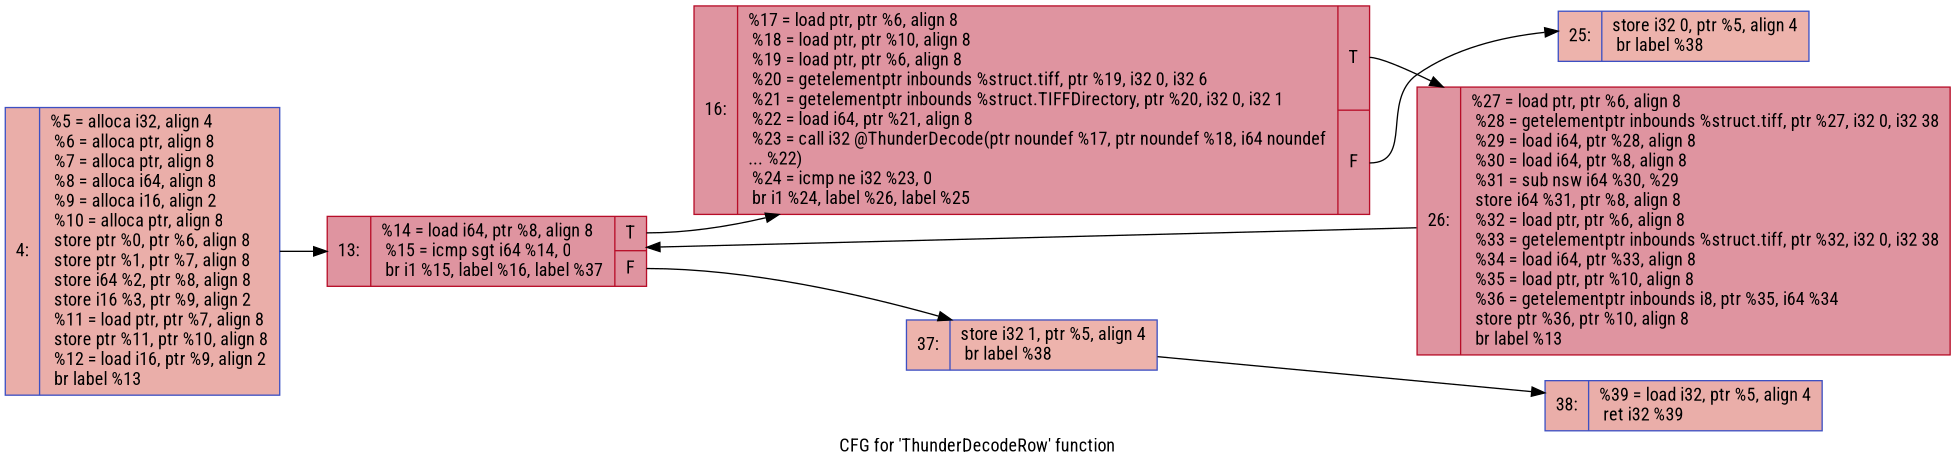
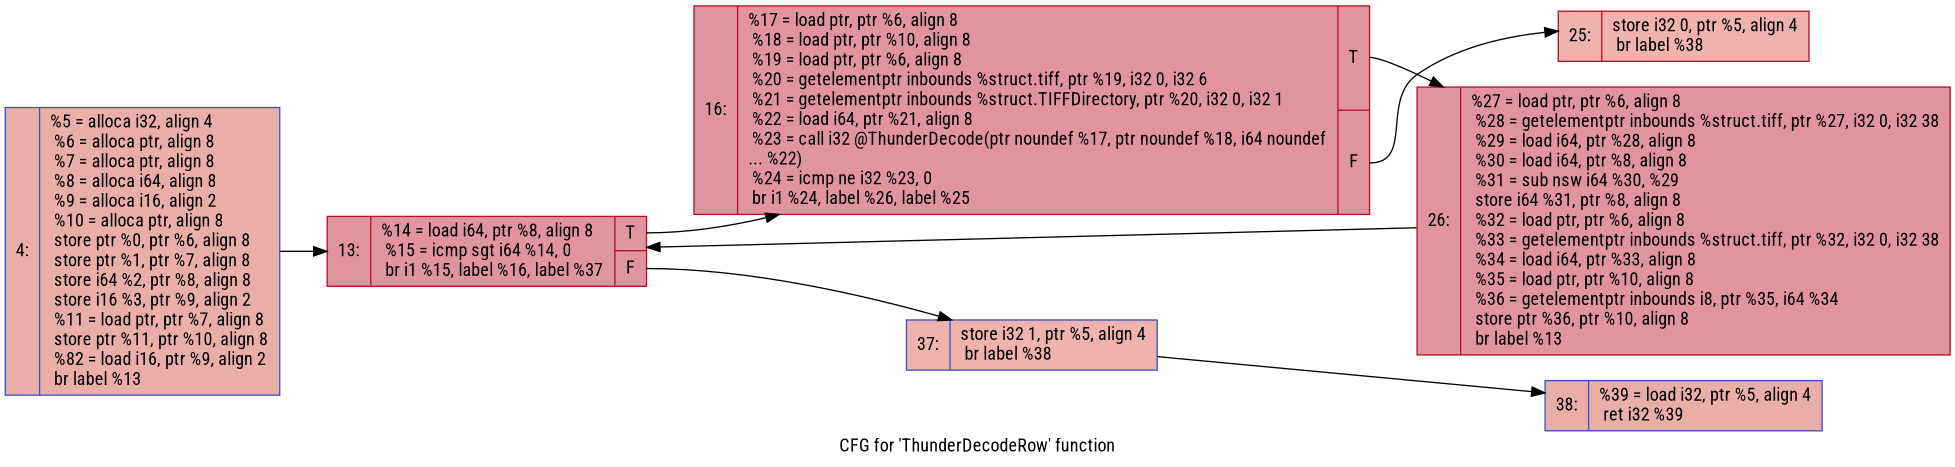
node "25:": color #3d50c3ff -> #b70d28ff
node "4:": text "%12 = load i16, ptr %9, align 2" -> "%82 = load i16, ptr %9, align 2"
